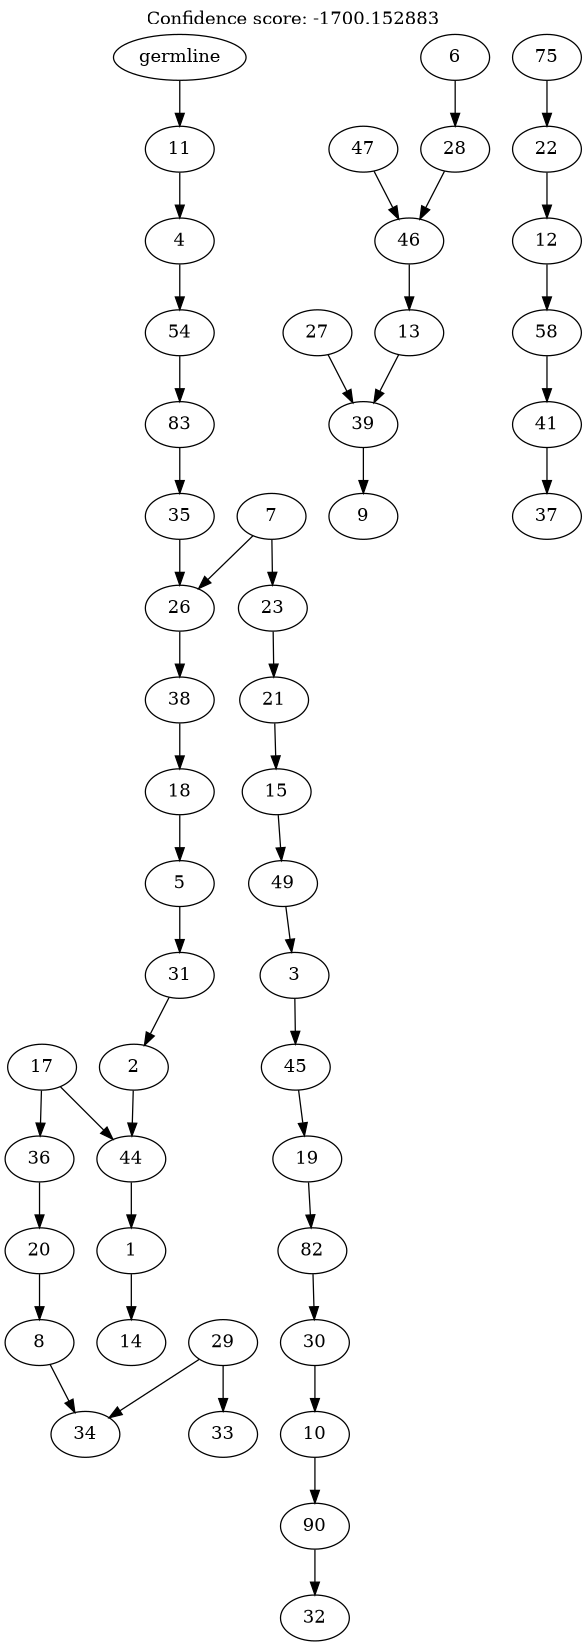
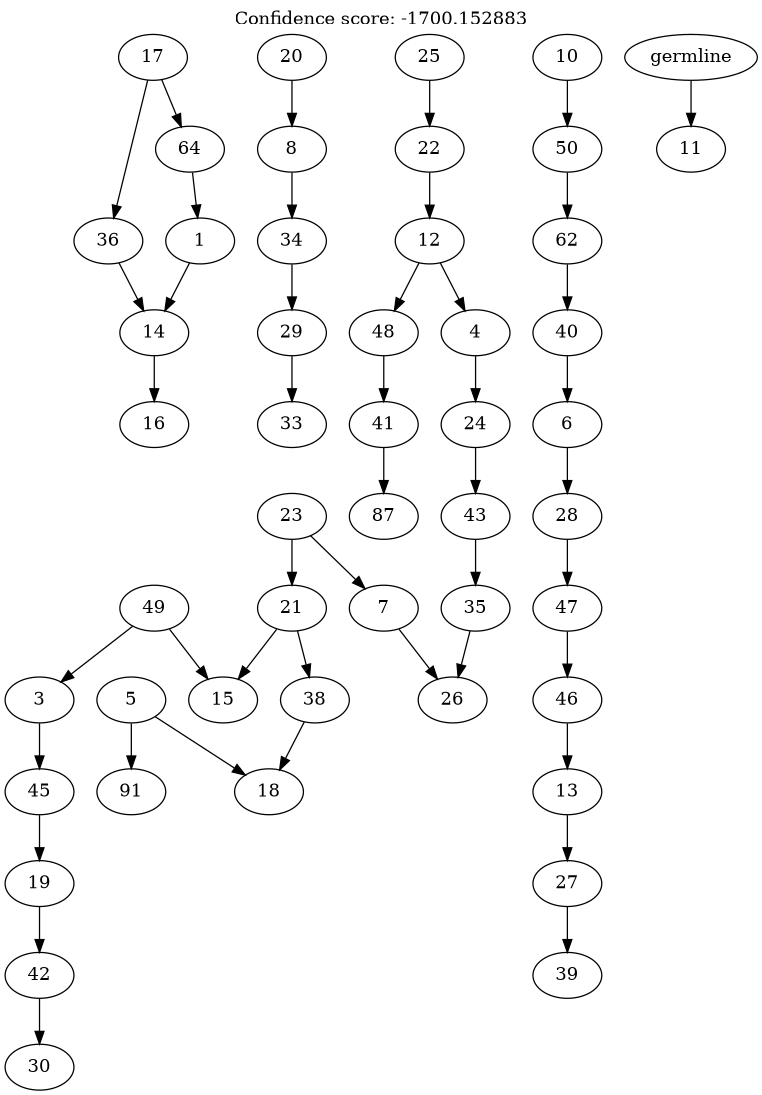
node "75": label "75" -> "25"
edge "11" -> "4": now "12" -> "4"
edge "28" -> "46": now "28" -> "47"
node "54": label "54" -> "24"
node "58": label "58" -> "48"
node "40": added
edge "13" -> "39": now "13" -> "27"
node "16": added
node "83": label "83" -> "43"
node "9": removed
node "37": label "37" -> "87"
edge "7" -> "23": reversed
edge "26" -> "38": now "21" -> "38"
edge "18" -> "5": reversed
edge "15" -> "49": reversed
node "31": label "31" -> "91"
node "2": removed
node "44": label "44" -> "64"
edge "36" -> "20": now "36" -> "14"
node "82": label "82" -> "42"
edge "30" -> "10": removed
edge "29" -> "34": reversed
node "90": label "90" -> "50"
node "32": label "32" -> "62"
